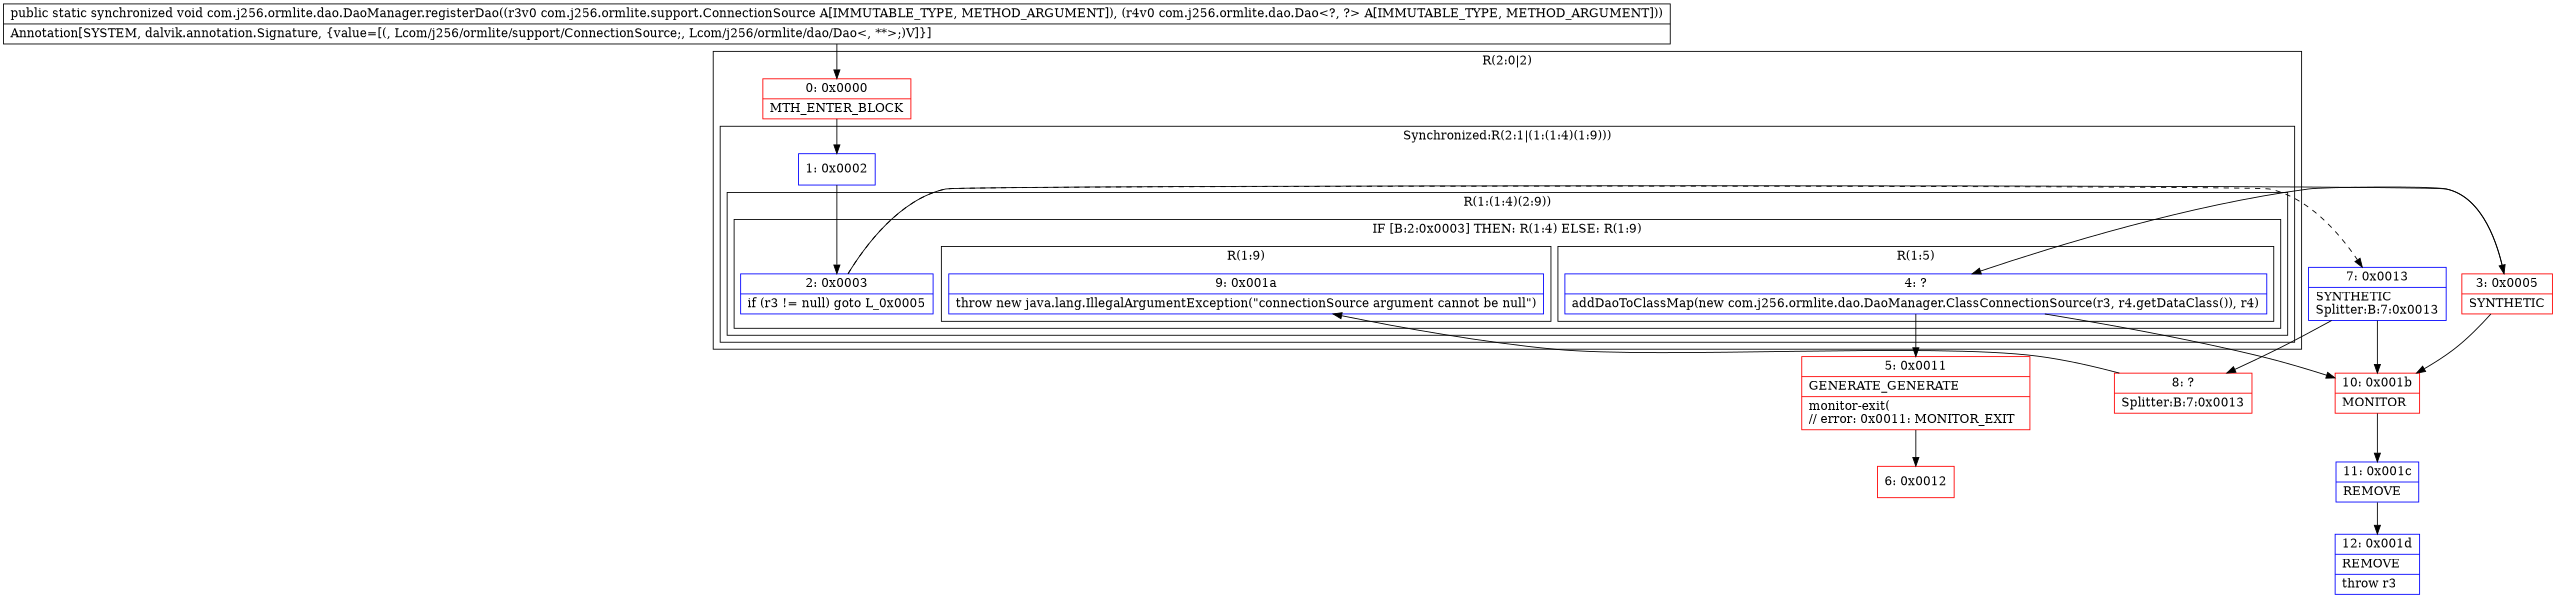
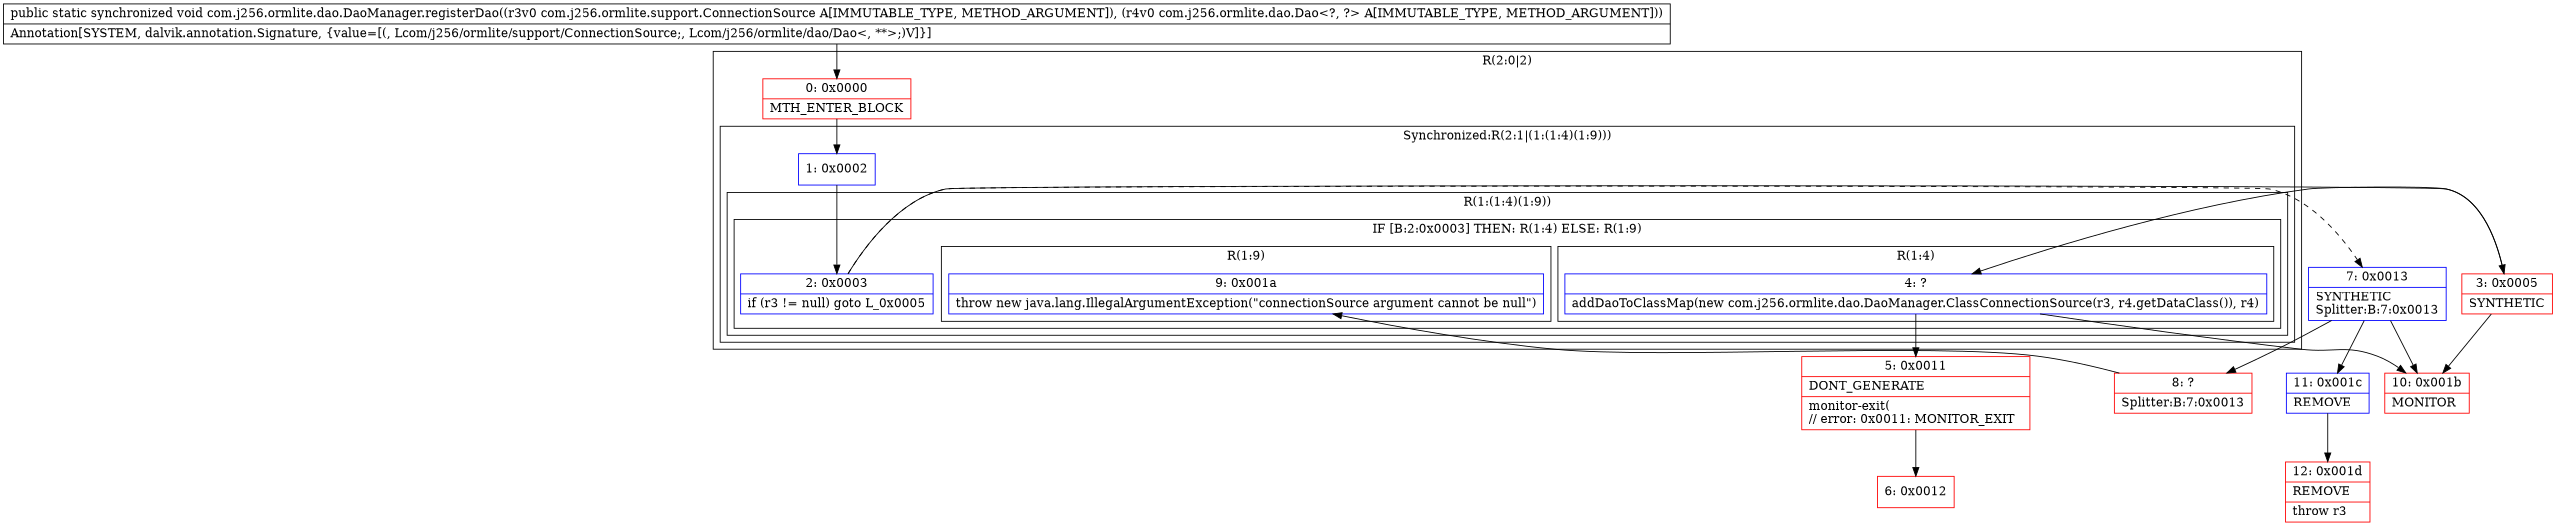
cluster "R(1:(1:4)(2:9))": label "R(1:(1:4)(2:9))" -> "R(1:(1:4)(1:9))"
cluster "R(1:5)": label "R(1:5)" -> "R(1:4)"
node "5: 0x0011": text "GENERATE_GENERATE" -> "DONT_GENERATE"
edge "10: 0x001b" -> "11: 0x001c": now "7: 0x0013" -> "11: 0x001c"
node "12: 0x001d": color blue -> red
